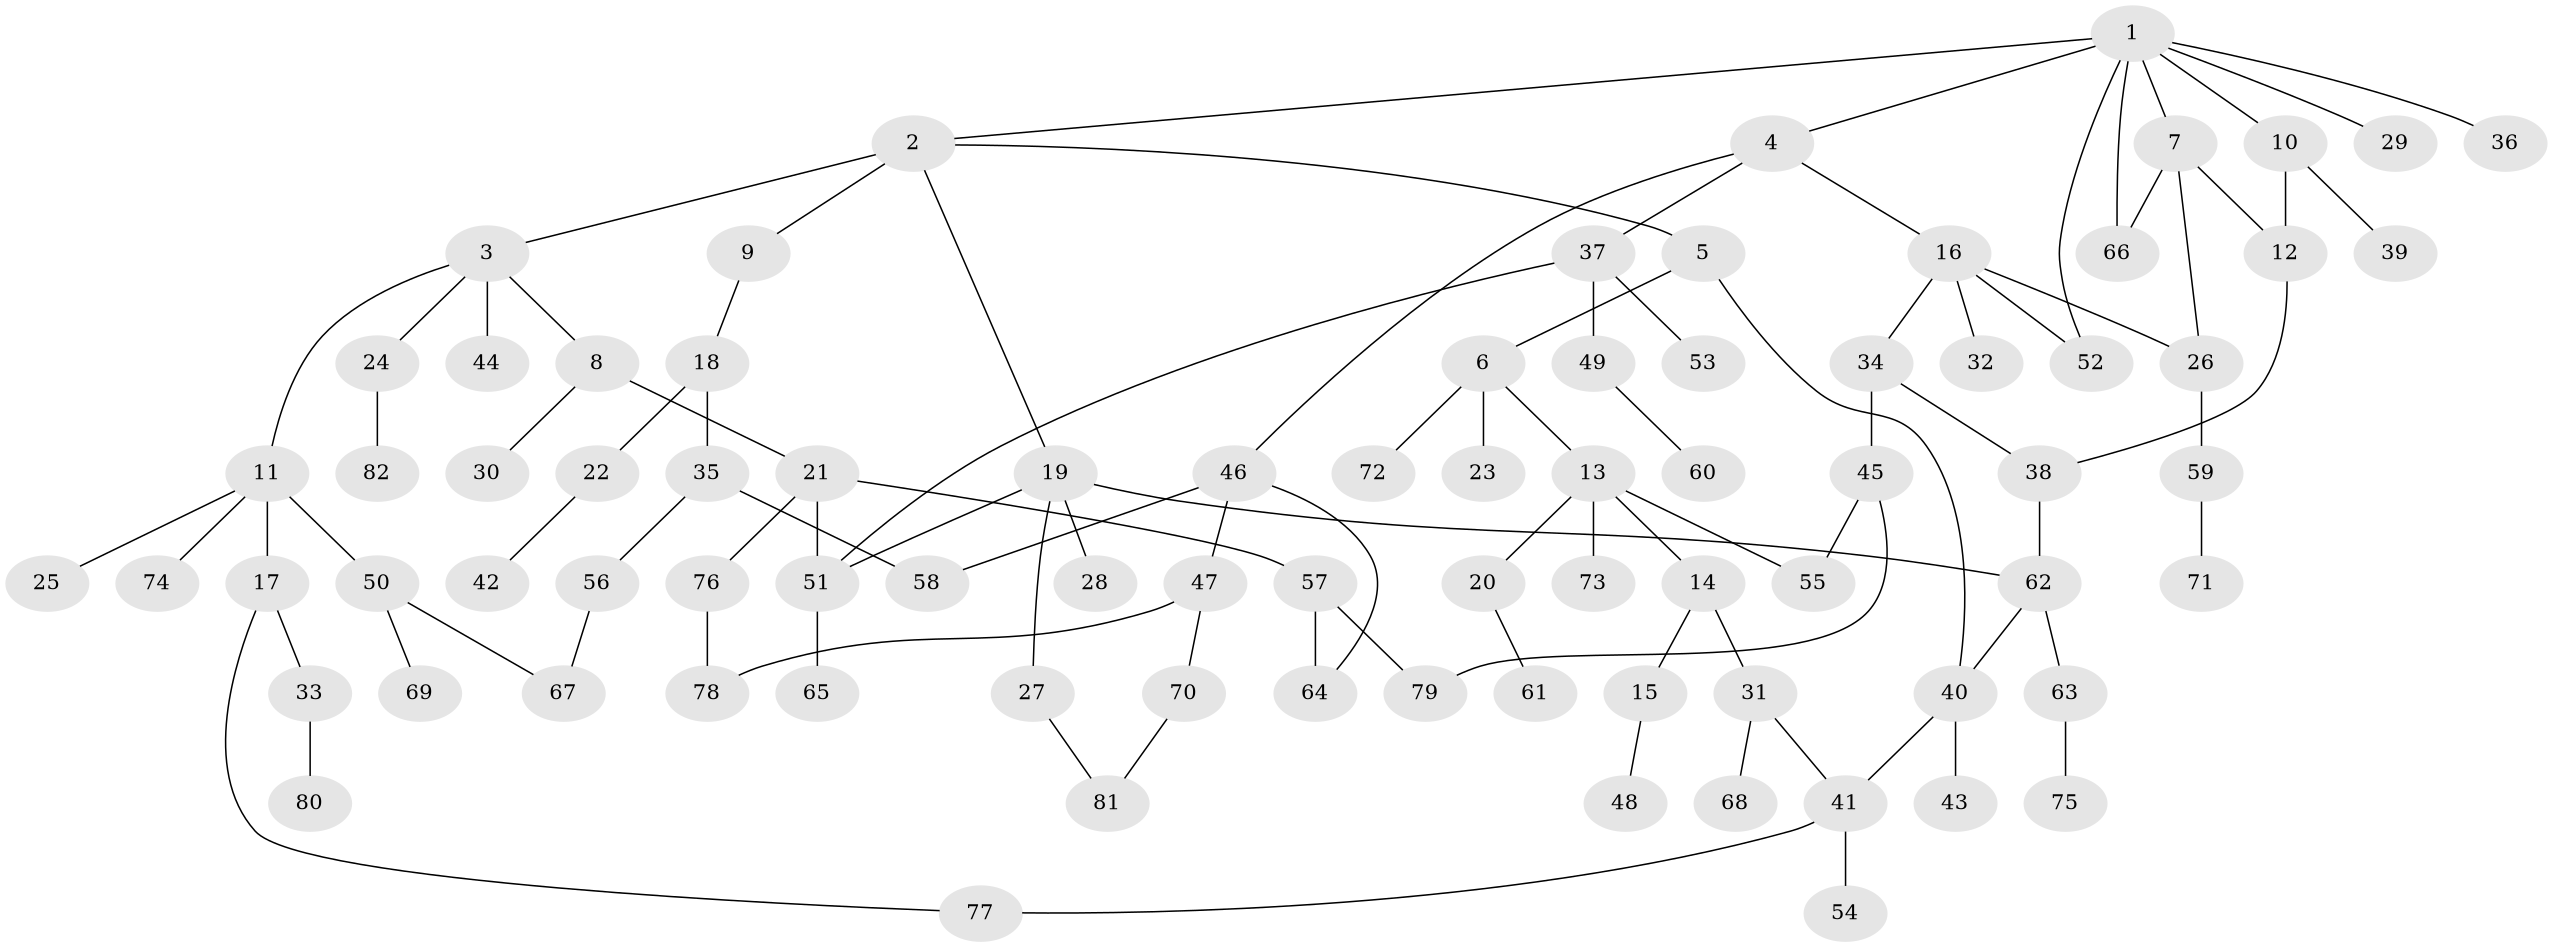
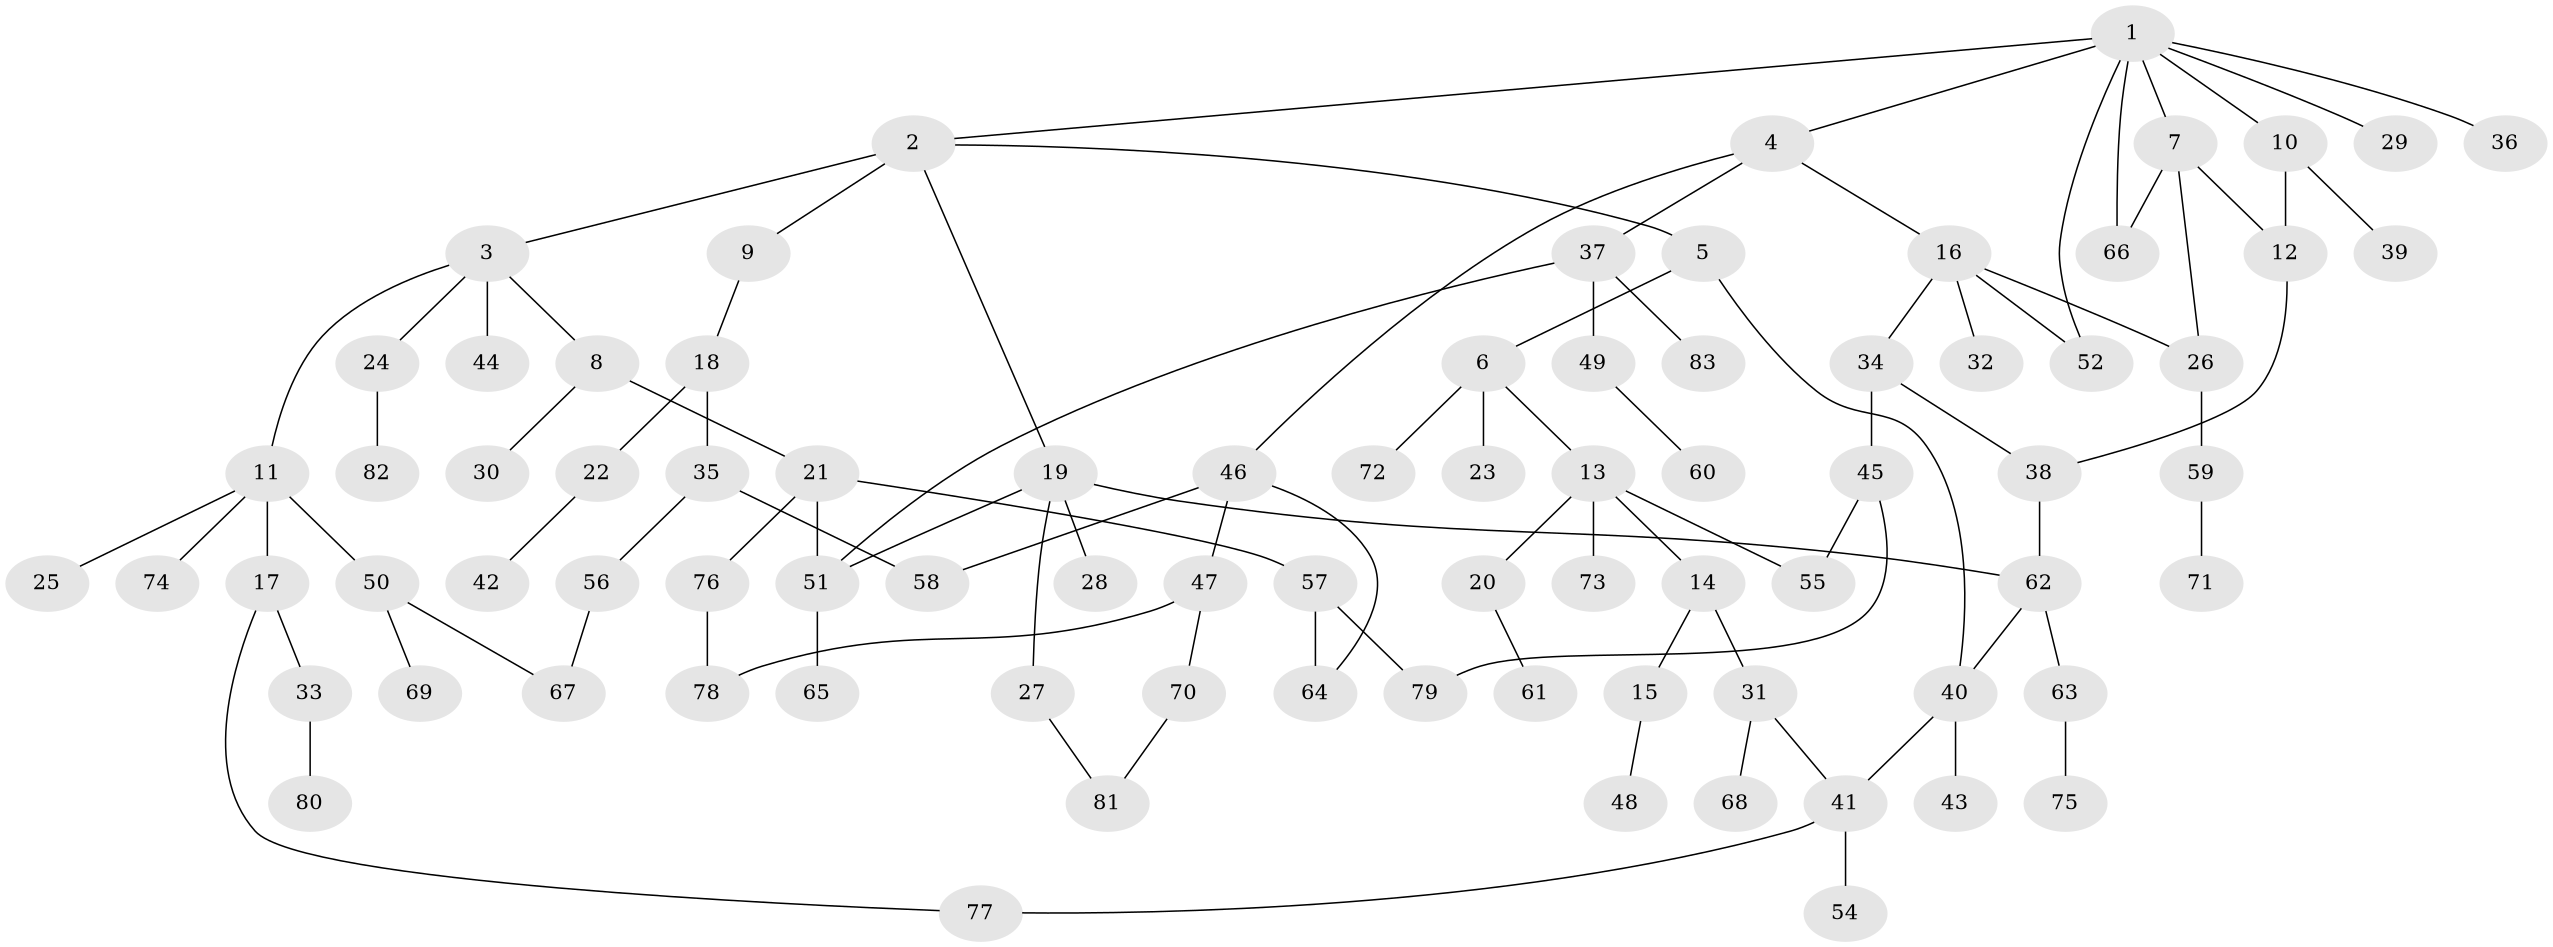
node "53": label "53" -> "83"
